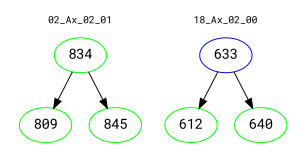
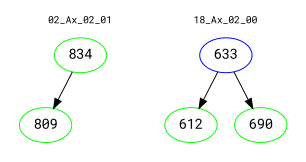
node "845": removed
node "640": label "640" -> "690"
